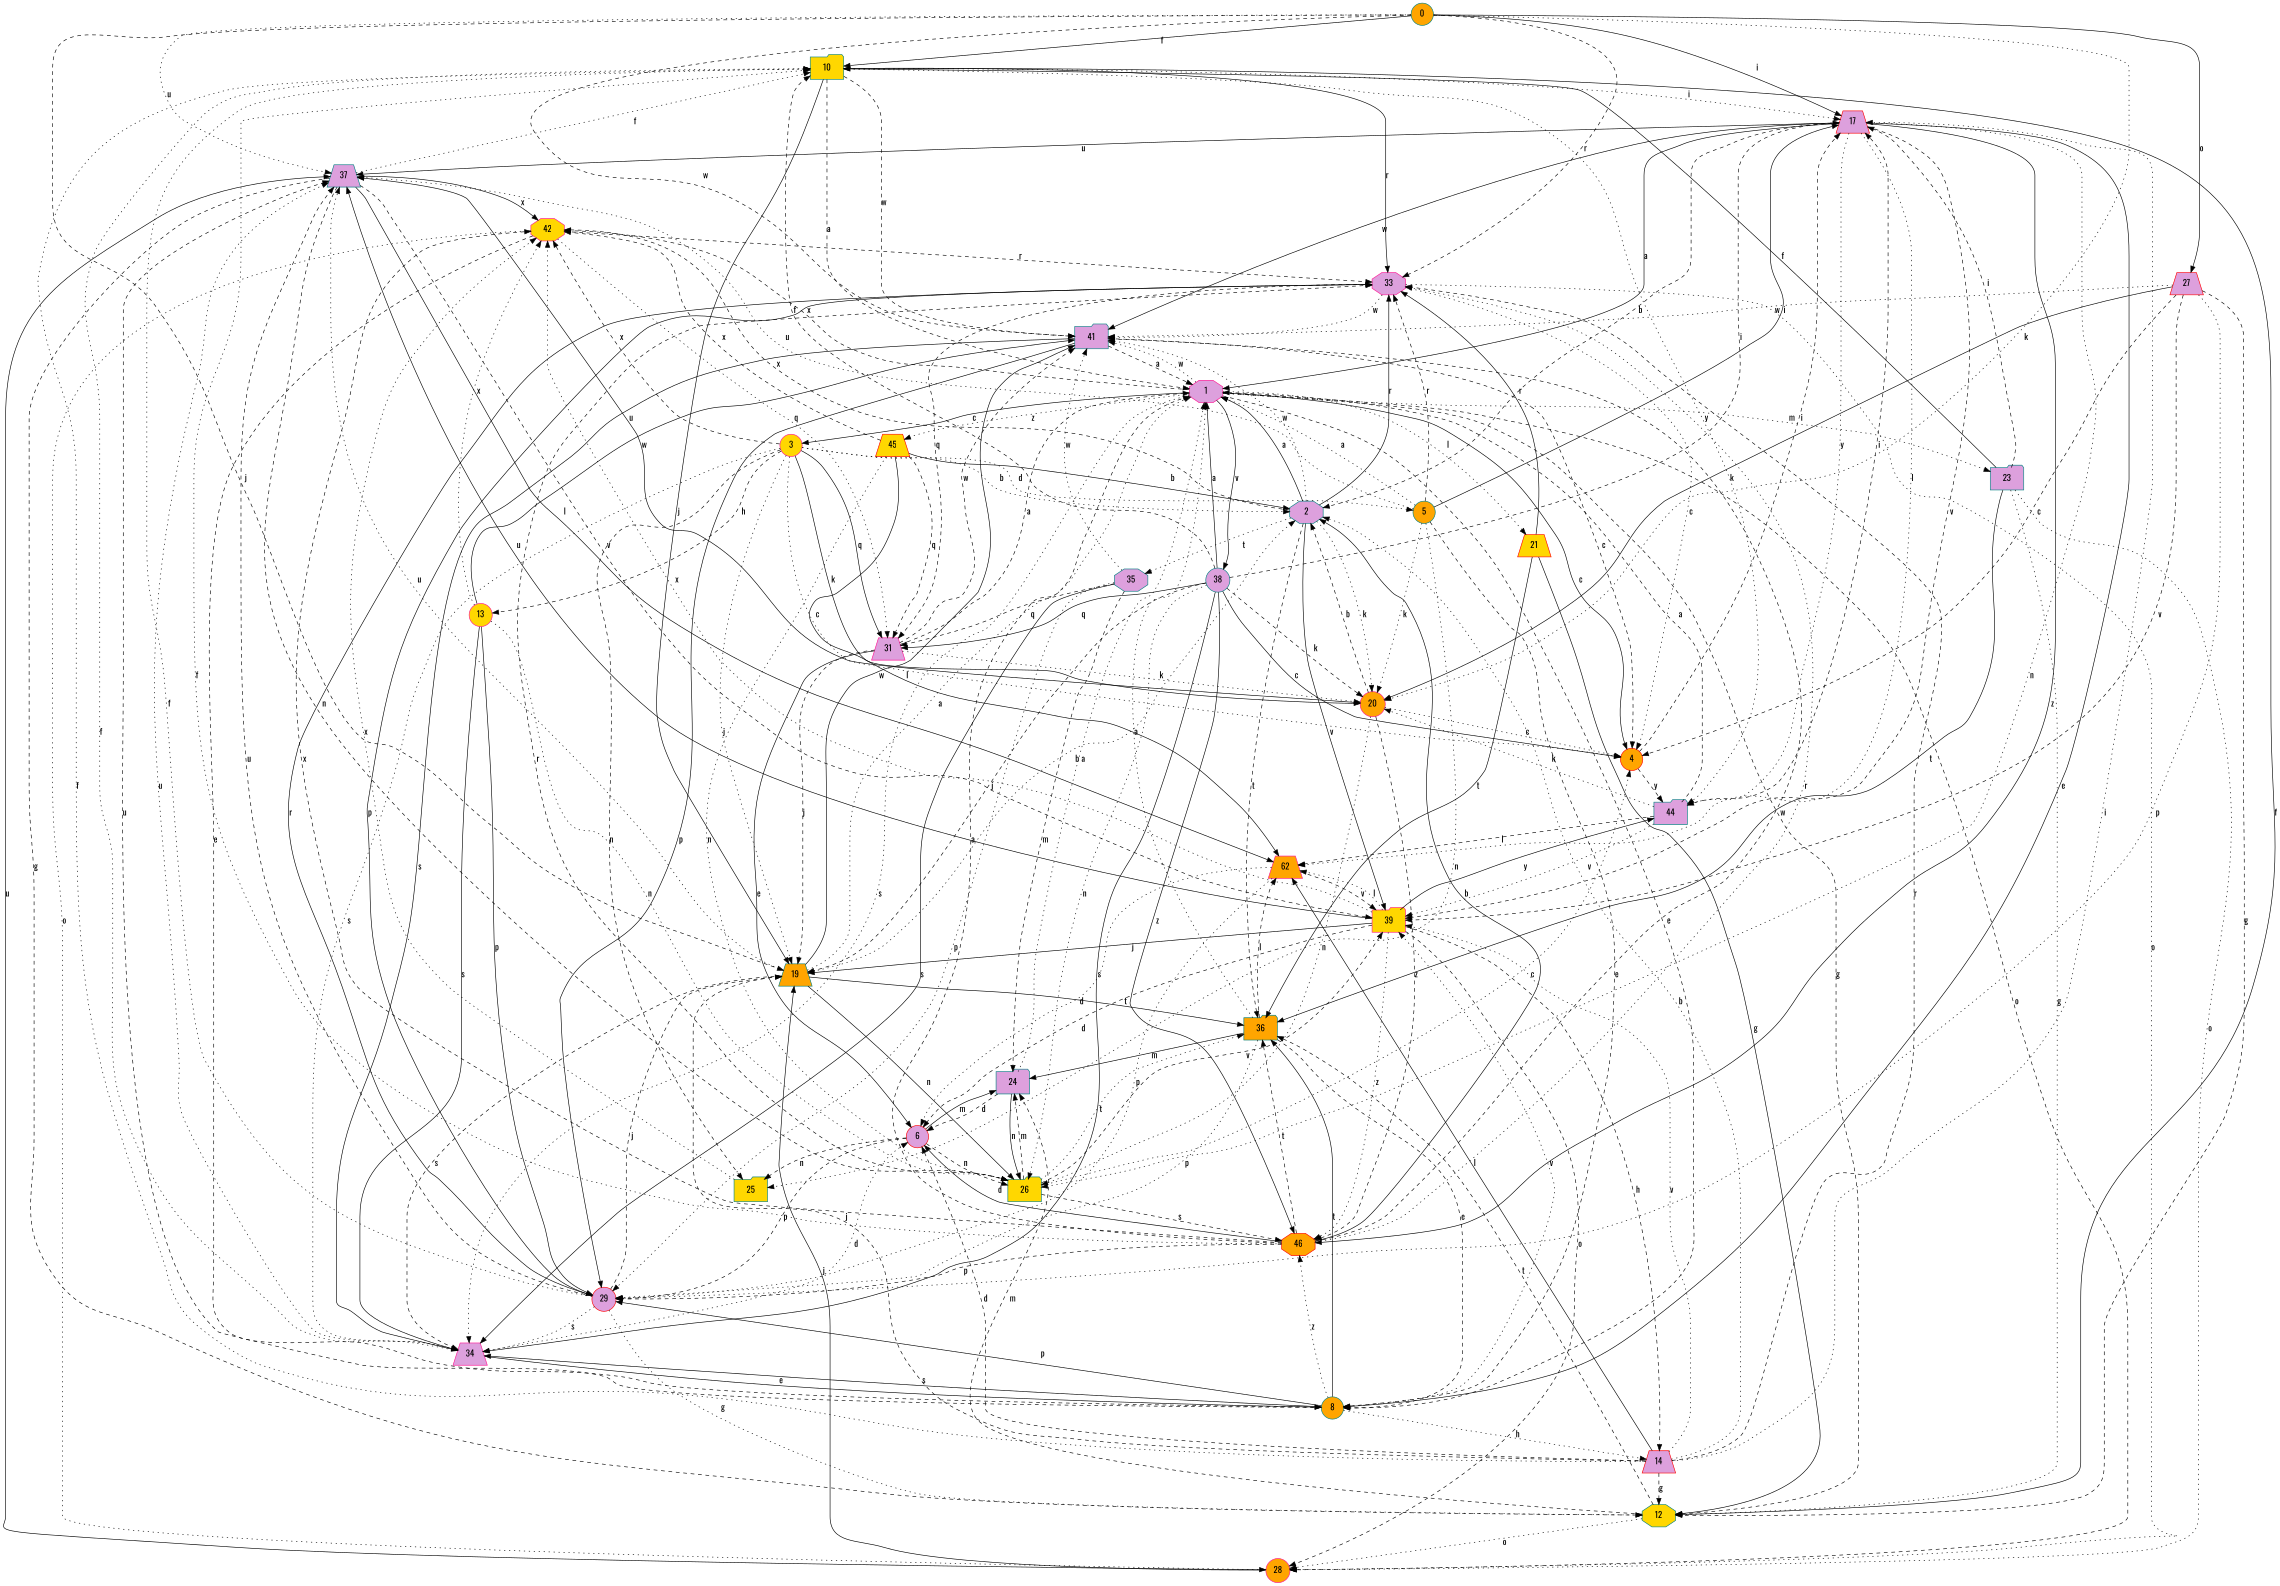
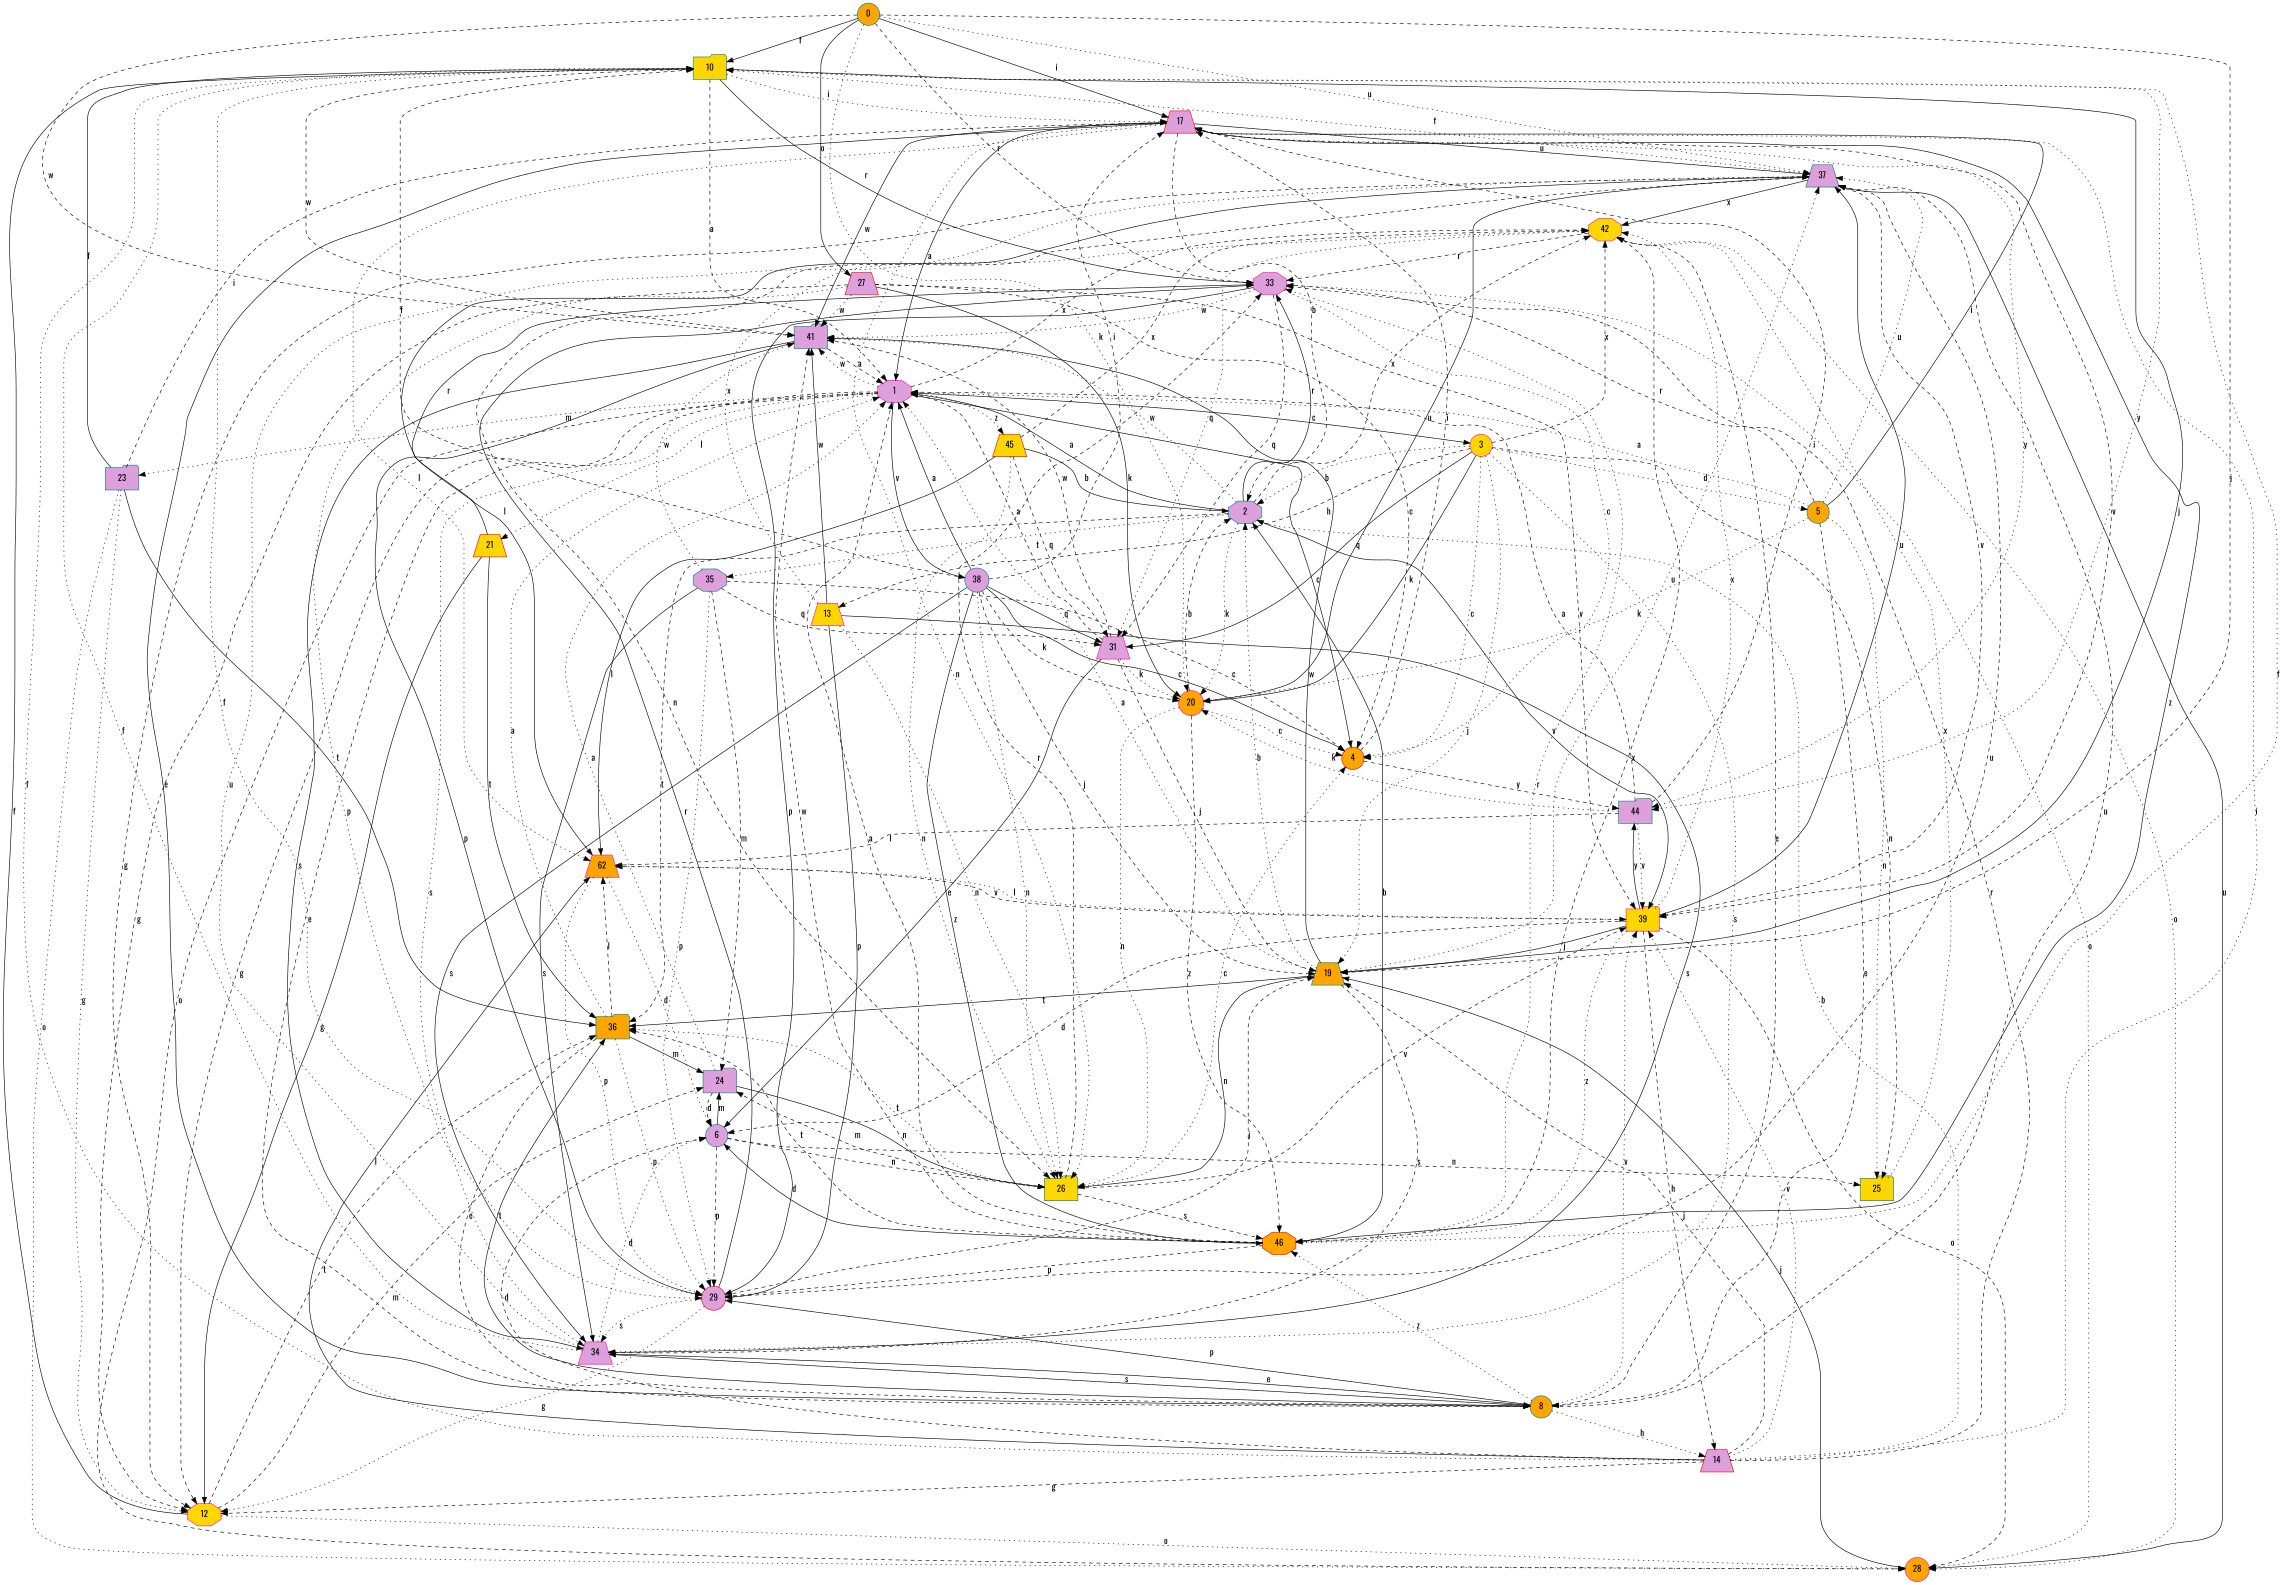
edge "41" -> "4": now "35" -> "4"
node "13": shape circle -> trapezium
node "6": color red -> teal
node "12": color teal -> deeppink
